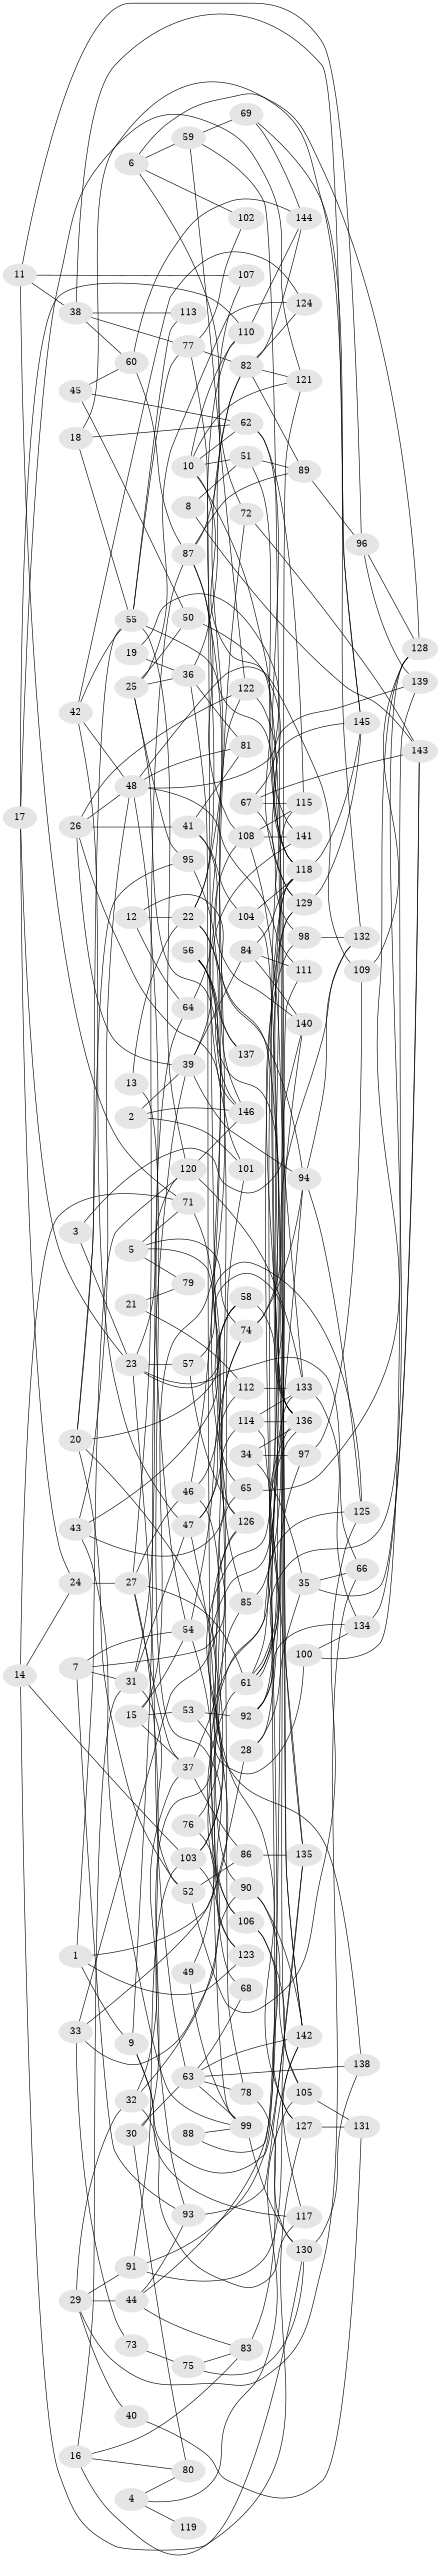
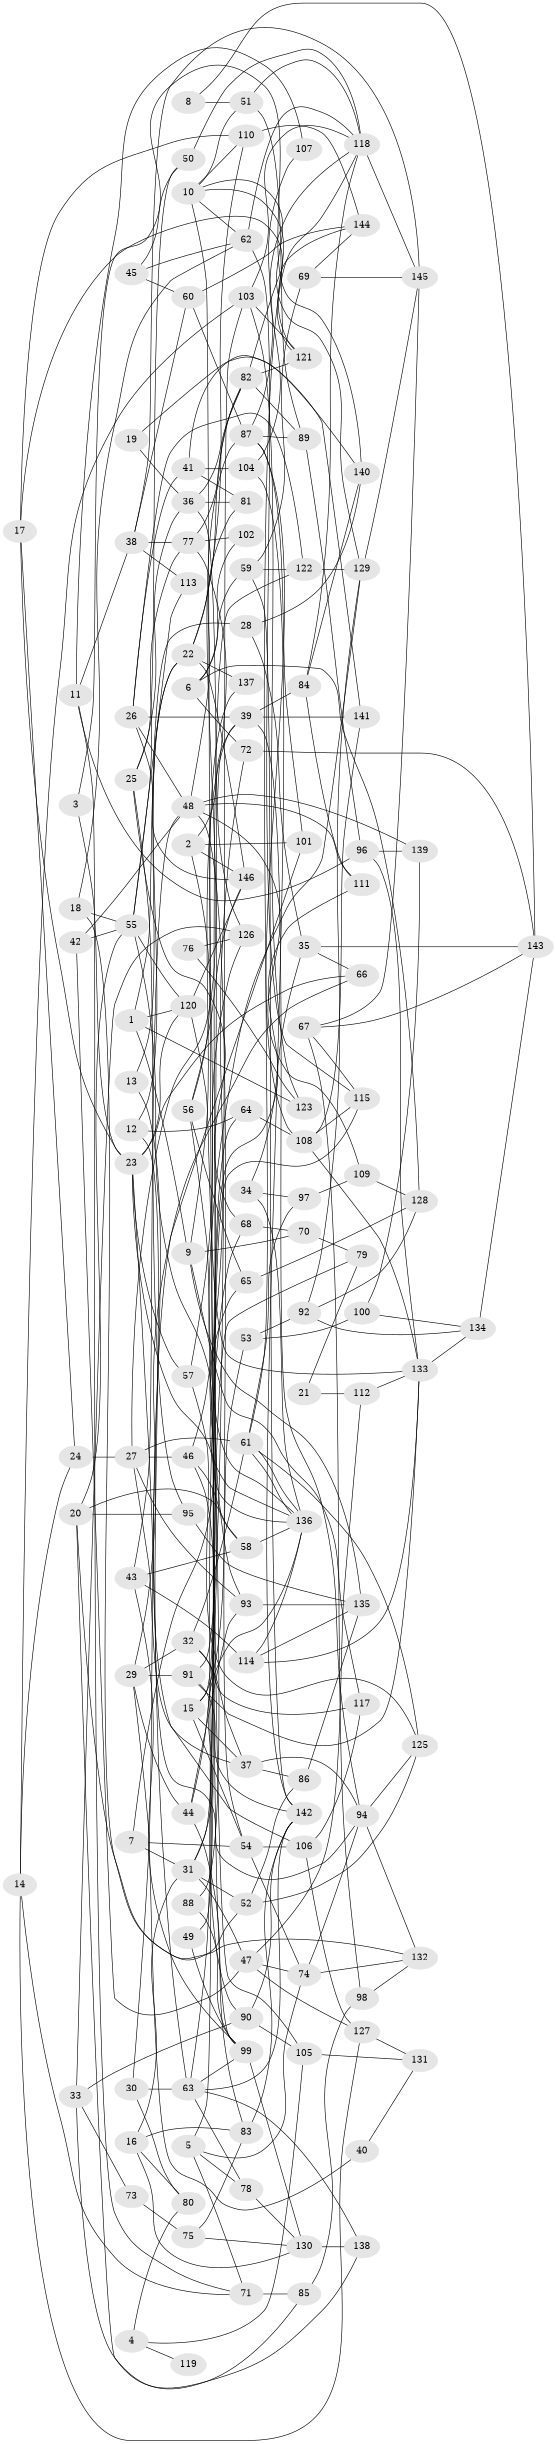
node "124": removed
edge "96" -- "128": now "96" -- "133"
node "70": added
edge "136" -- "31": added
edge "7" -- "93": now "2" -- "93"
